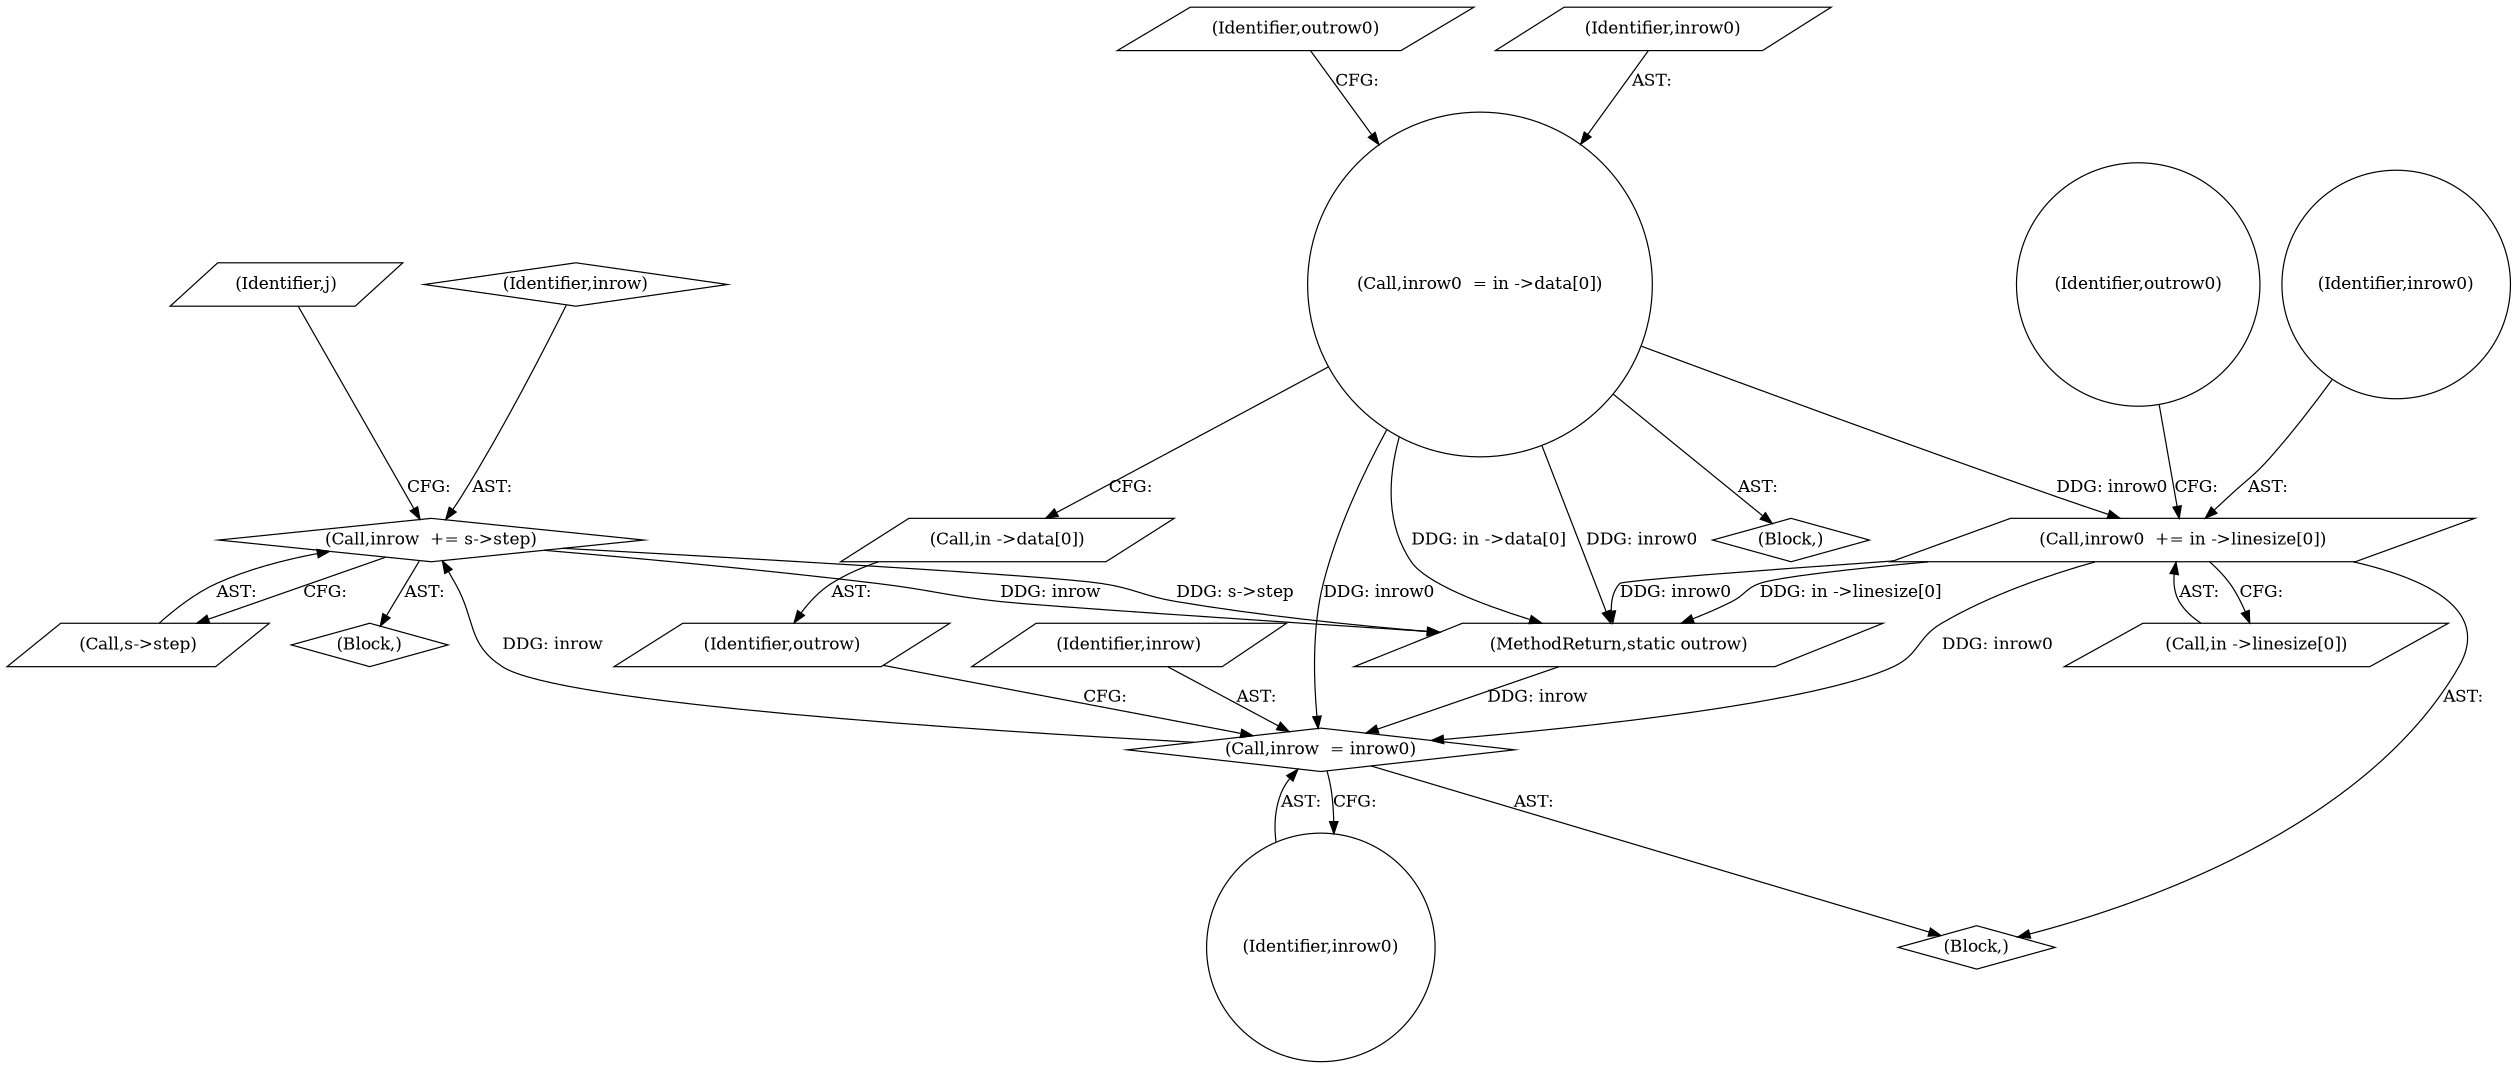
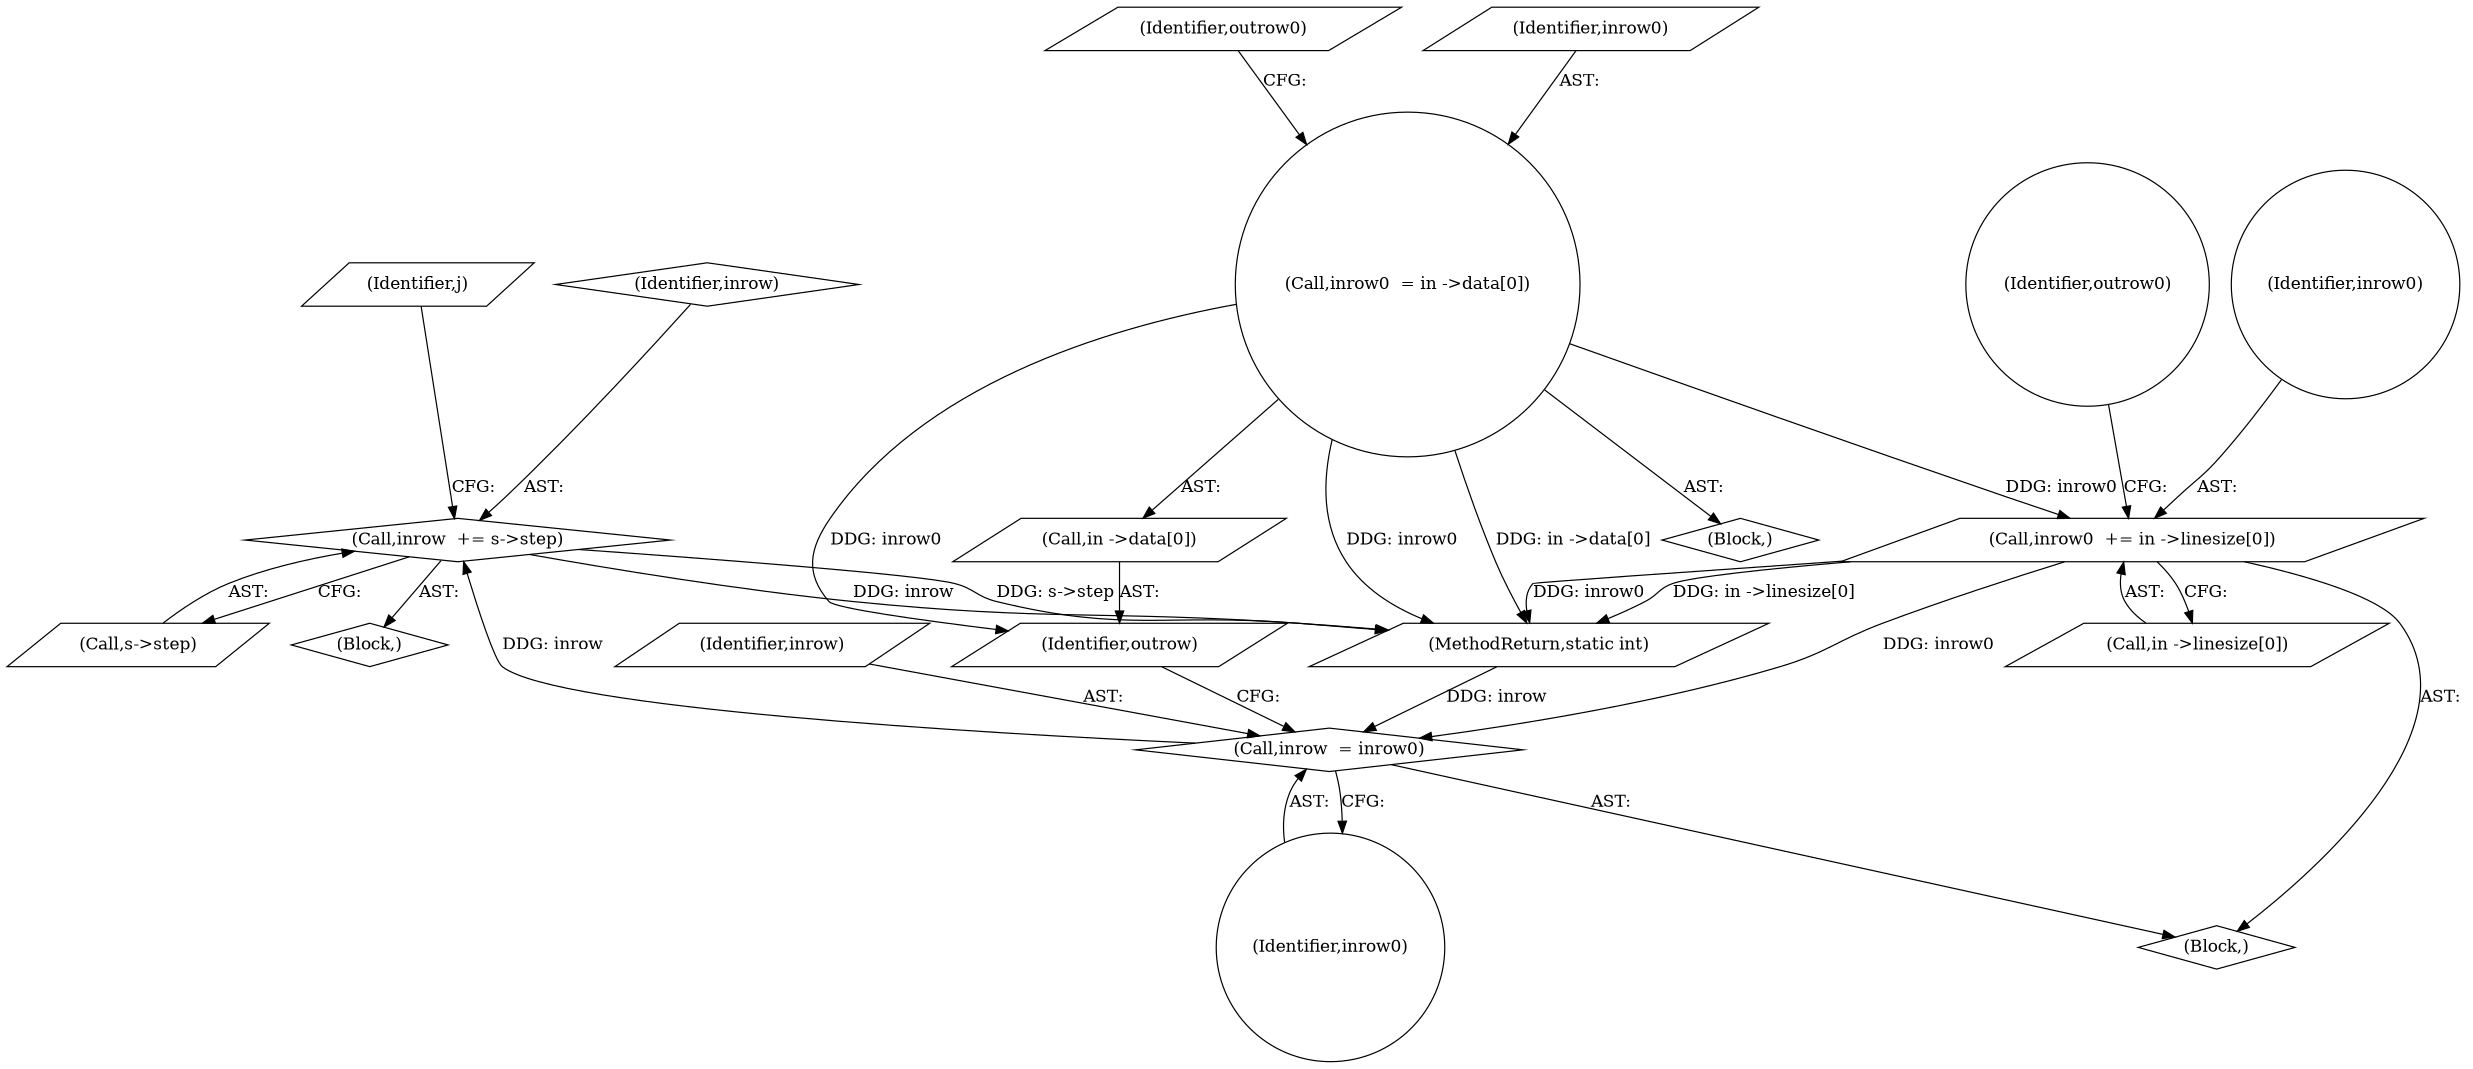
edge "(Call,inrow0  = in ->data[0])" -> "(Call,in ->data[0])": label "CFG: " -> "AST: "
edge "(Call,inrow0  = in ->data[0])" -> "(Call,inrow  = inrow0)": now "(Call,inrow0  = in ->data[0])" -> "(Identifier,outrow)"
node "(MethodReturn,static outrow)": label "(MethodReturn,static outrow)" -> "(MethodReturn,static int)"
